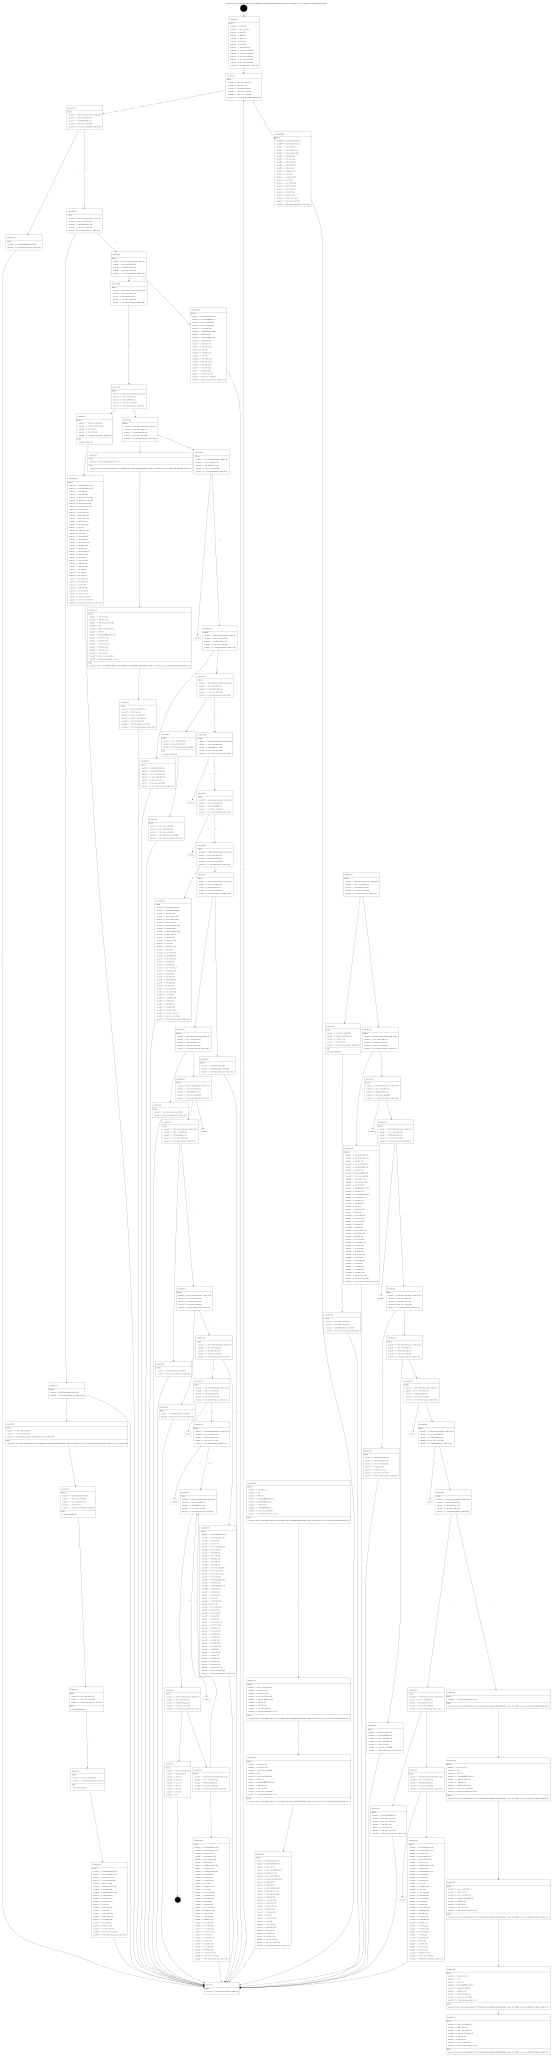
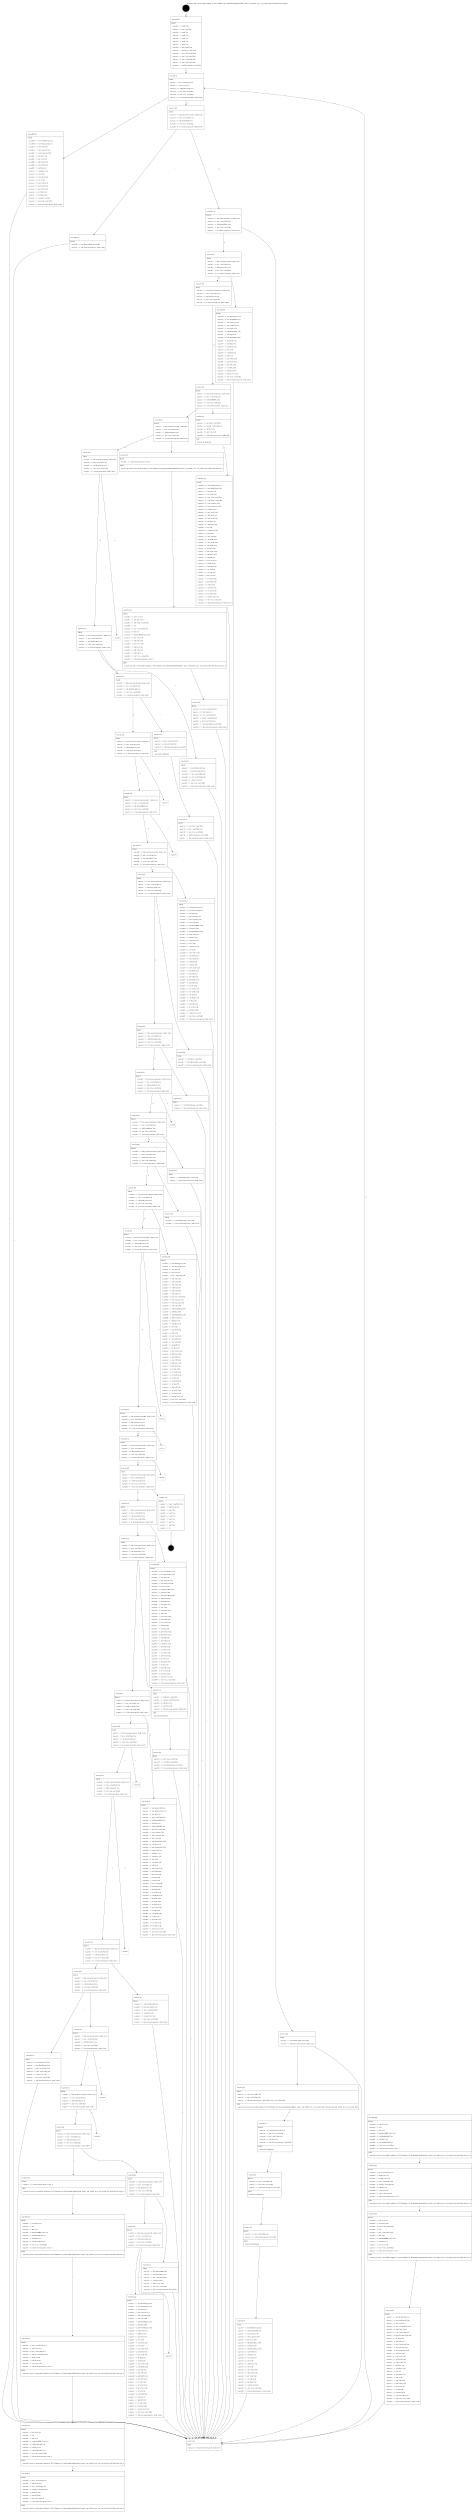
edge "0x4014e3 [25]" -> "0x4014b1 [25]": now "0x4014e3 [25]" -> "0x4014fc [25]"
